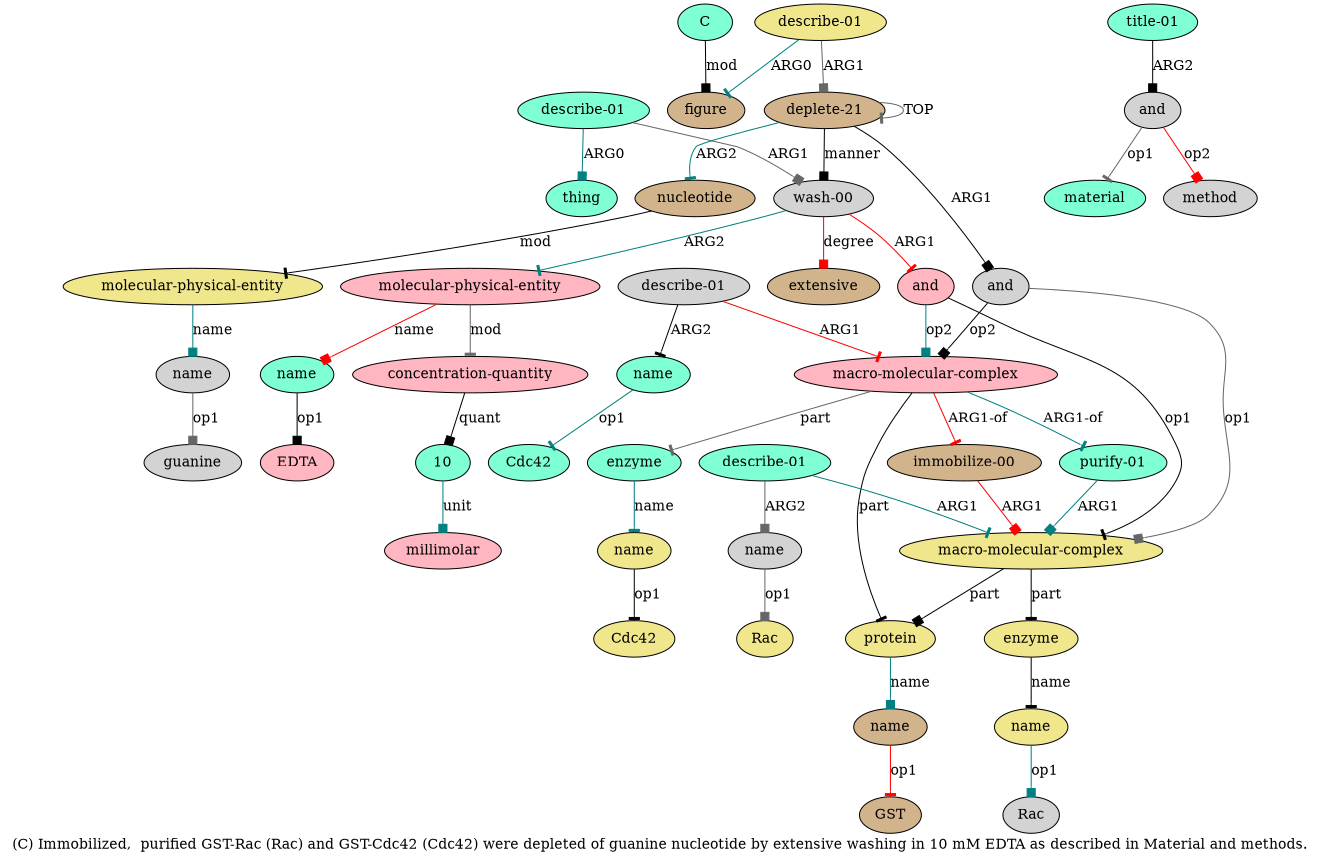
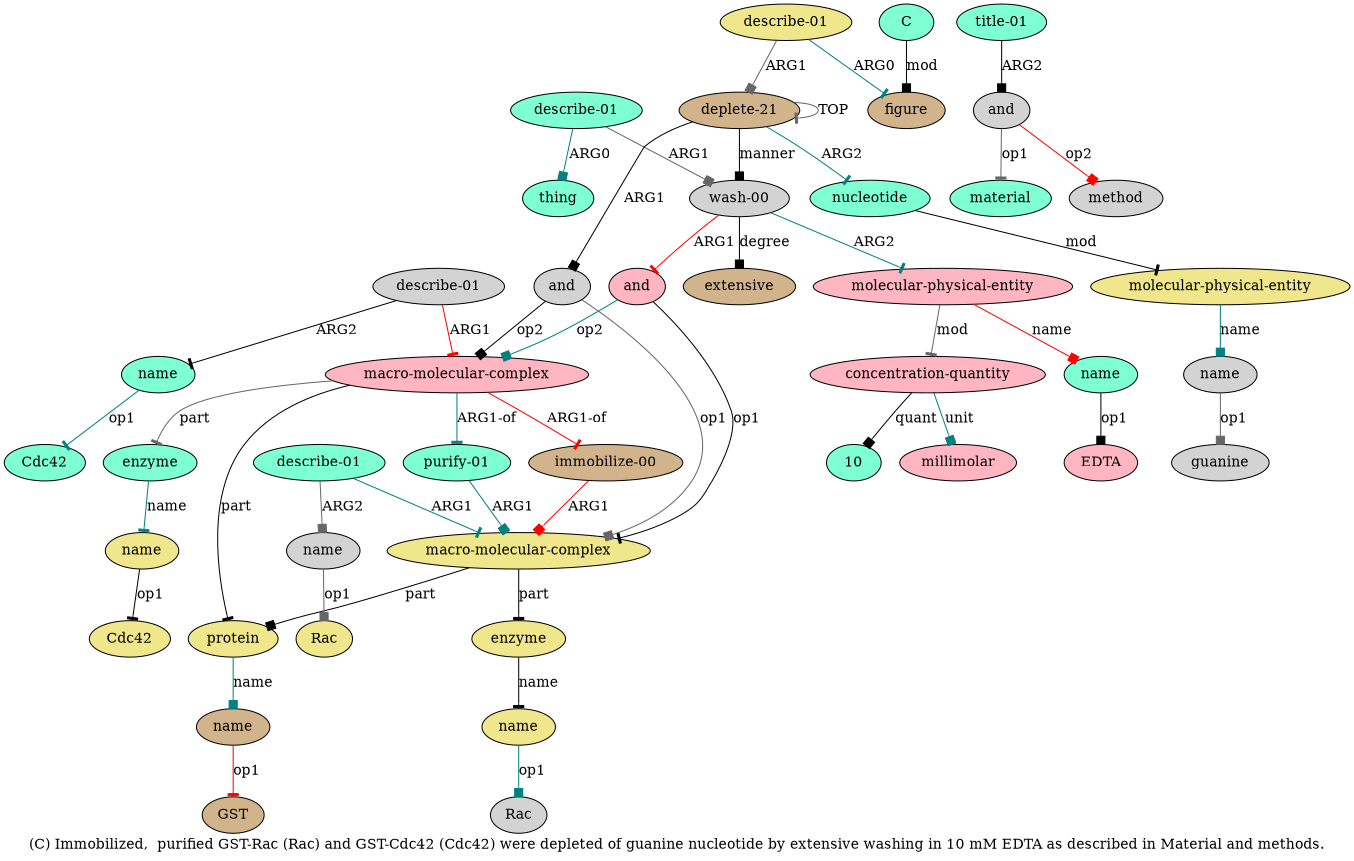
node "nucleotide": fillcolor tan -> aquamarine
edge "wash-00" -> "extensive": color red -> black
edge "10" -> "millimolar": now "concentration-quantity" -> "millimolar"
